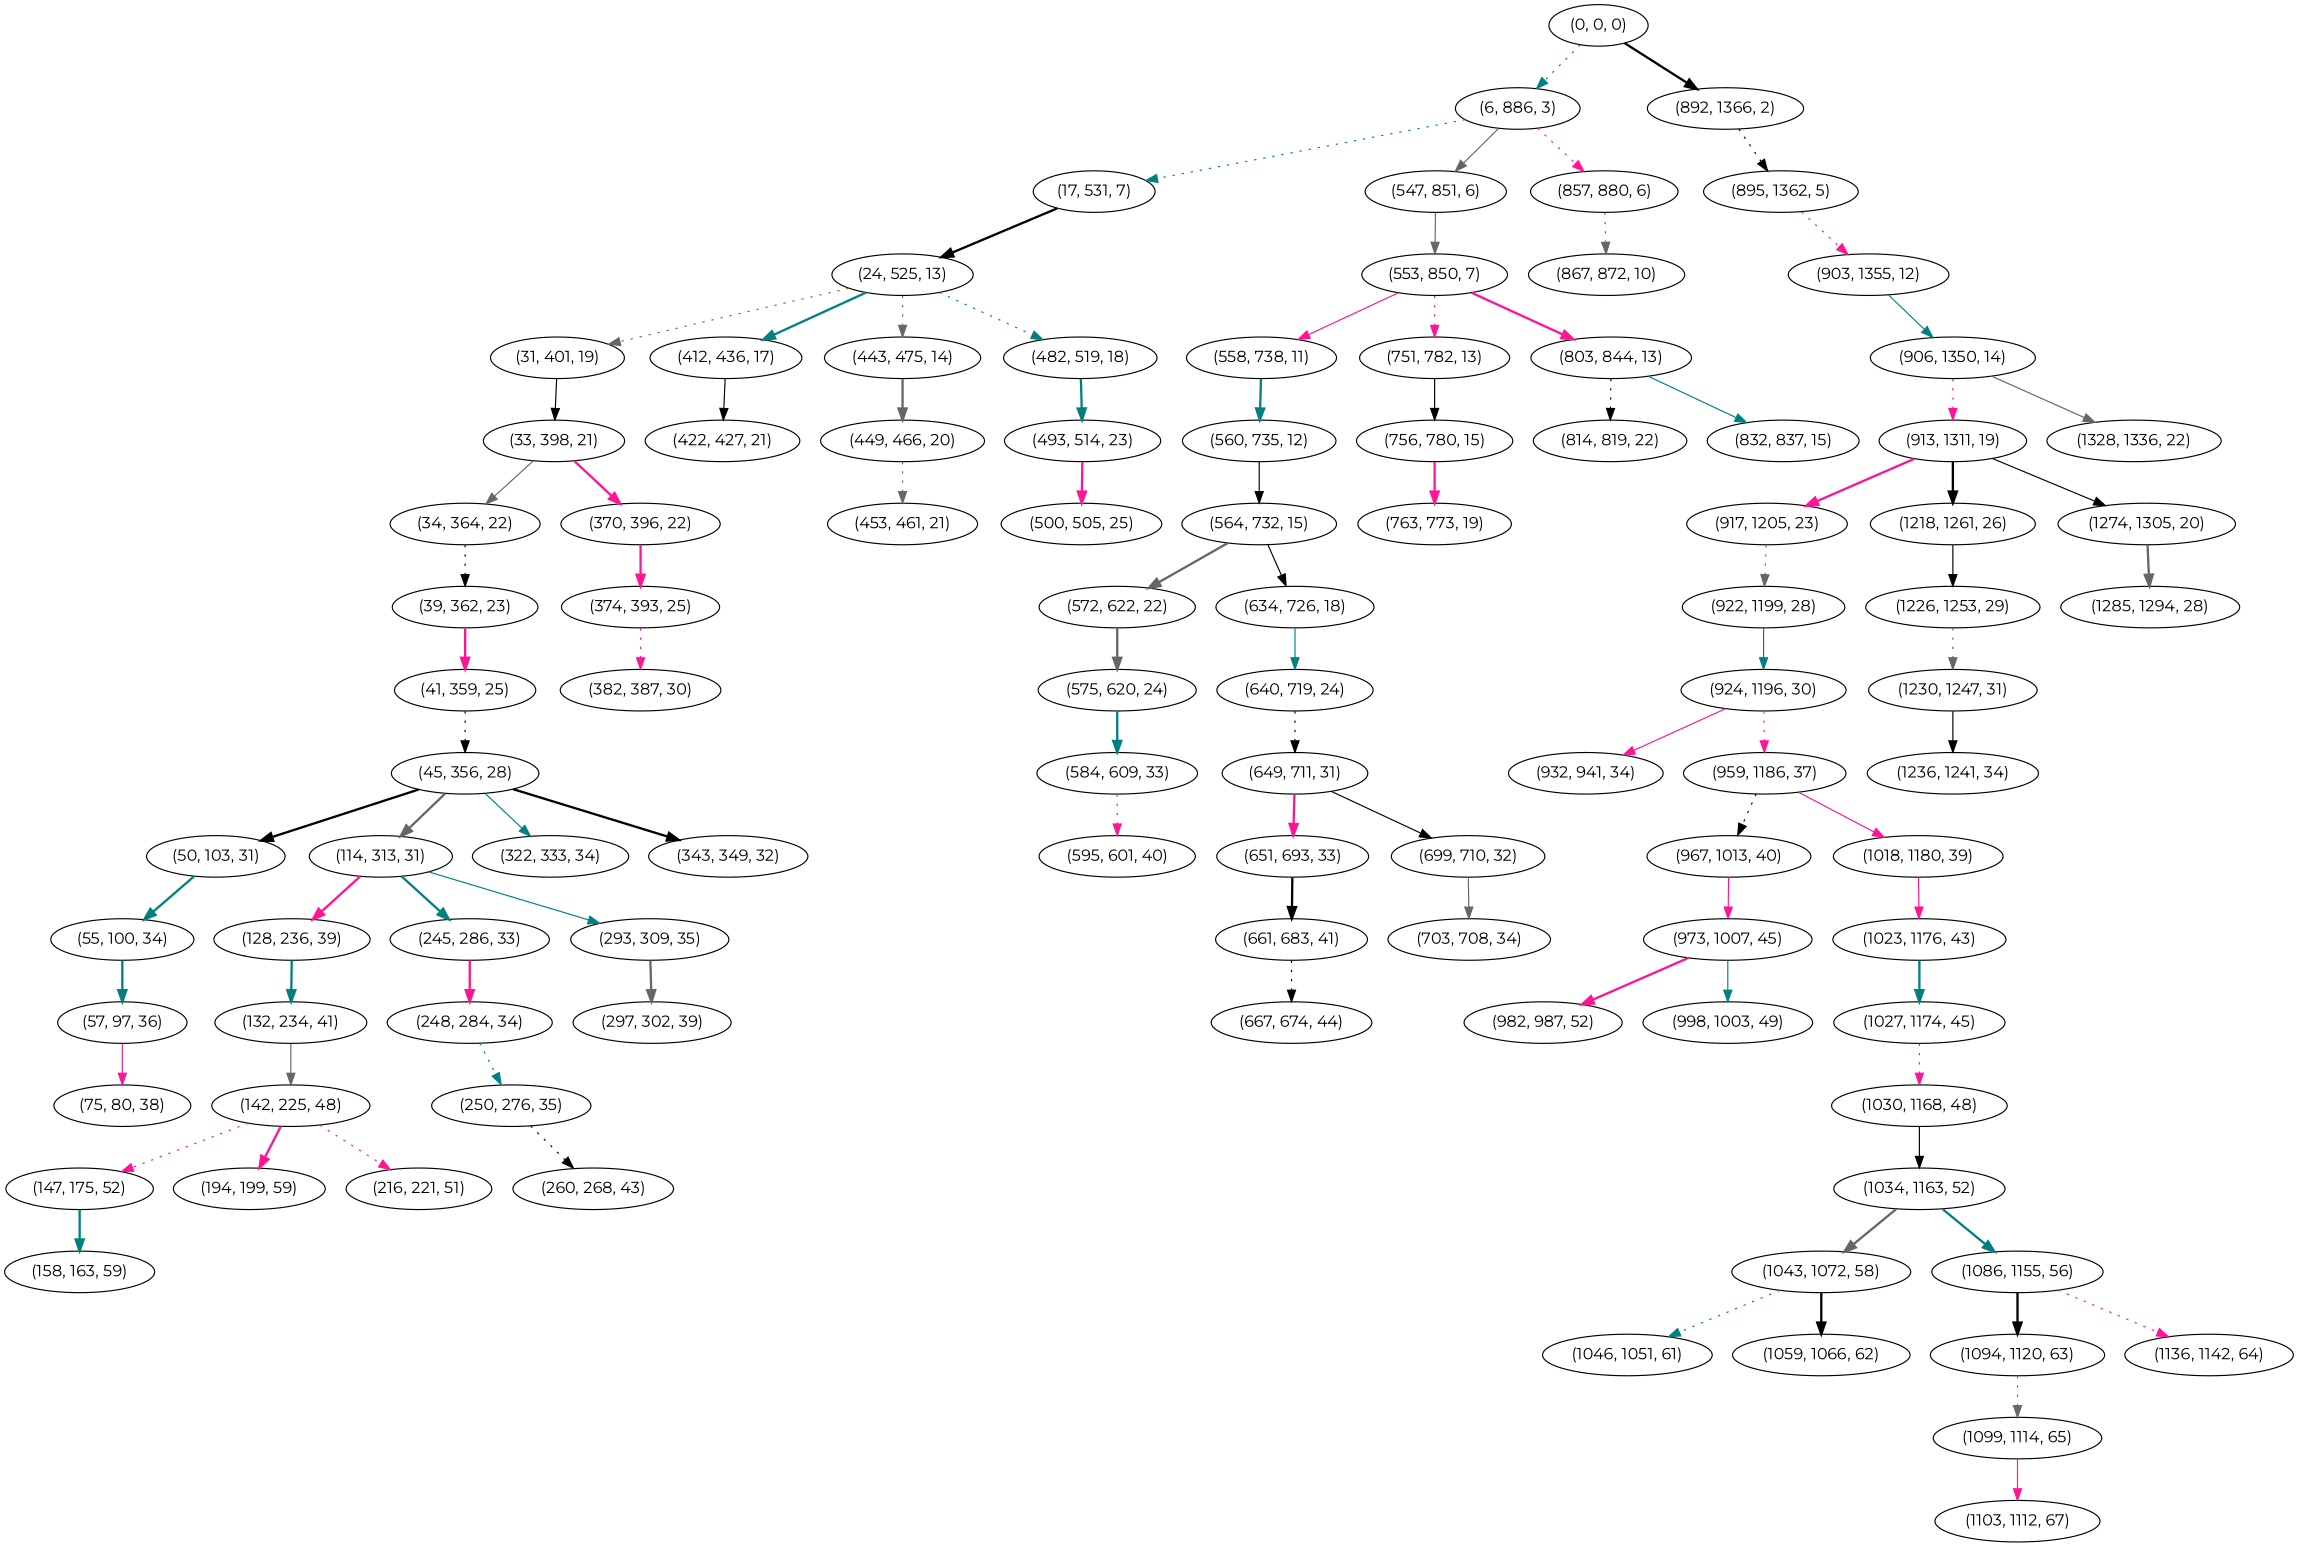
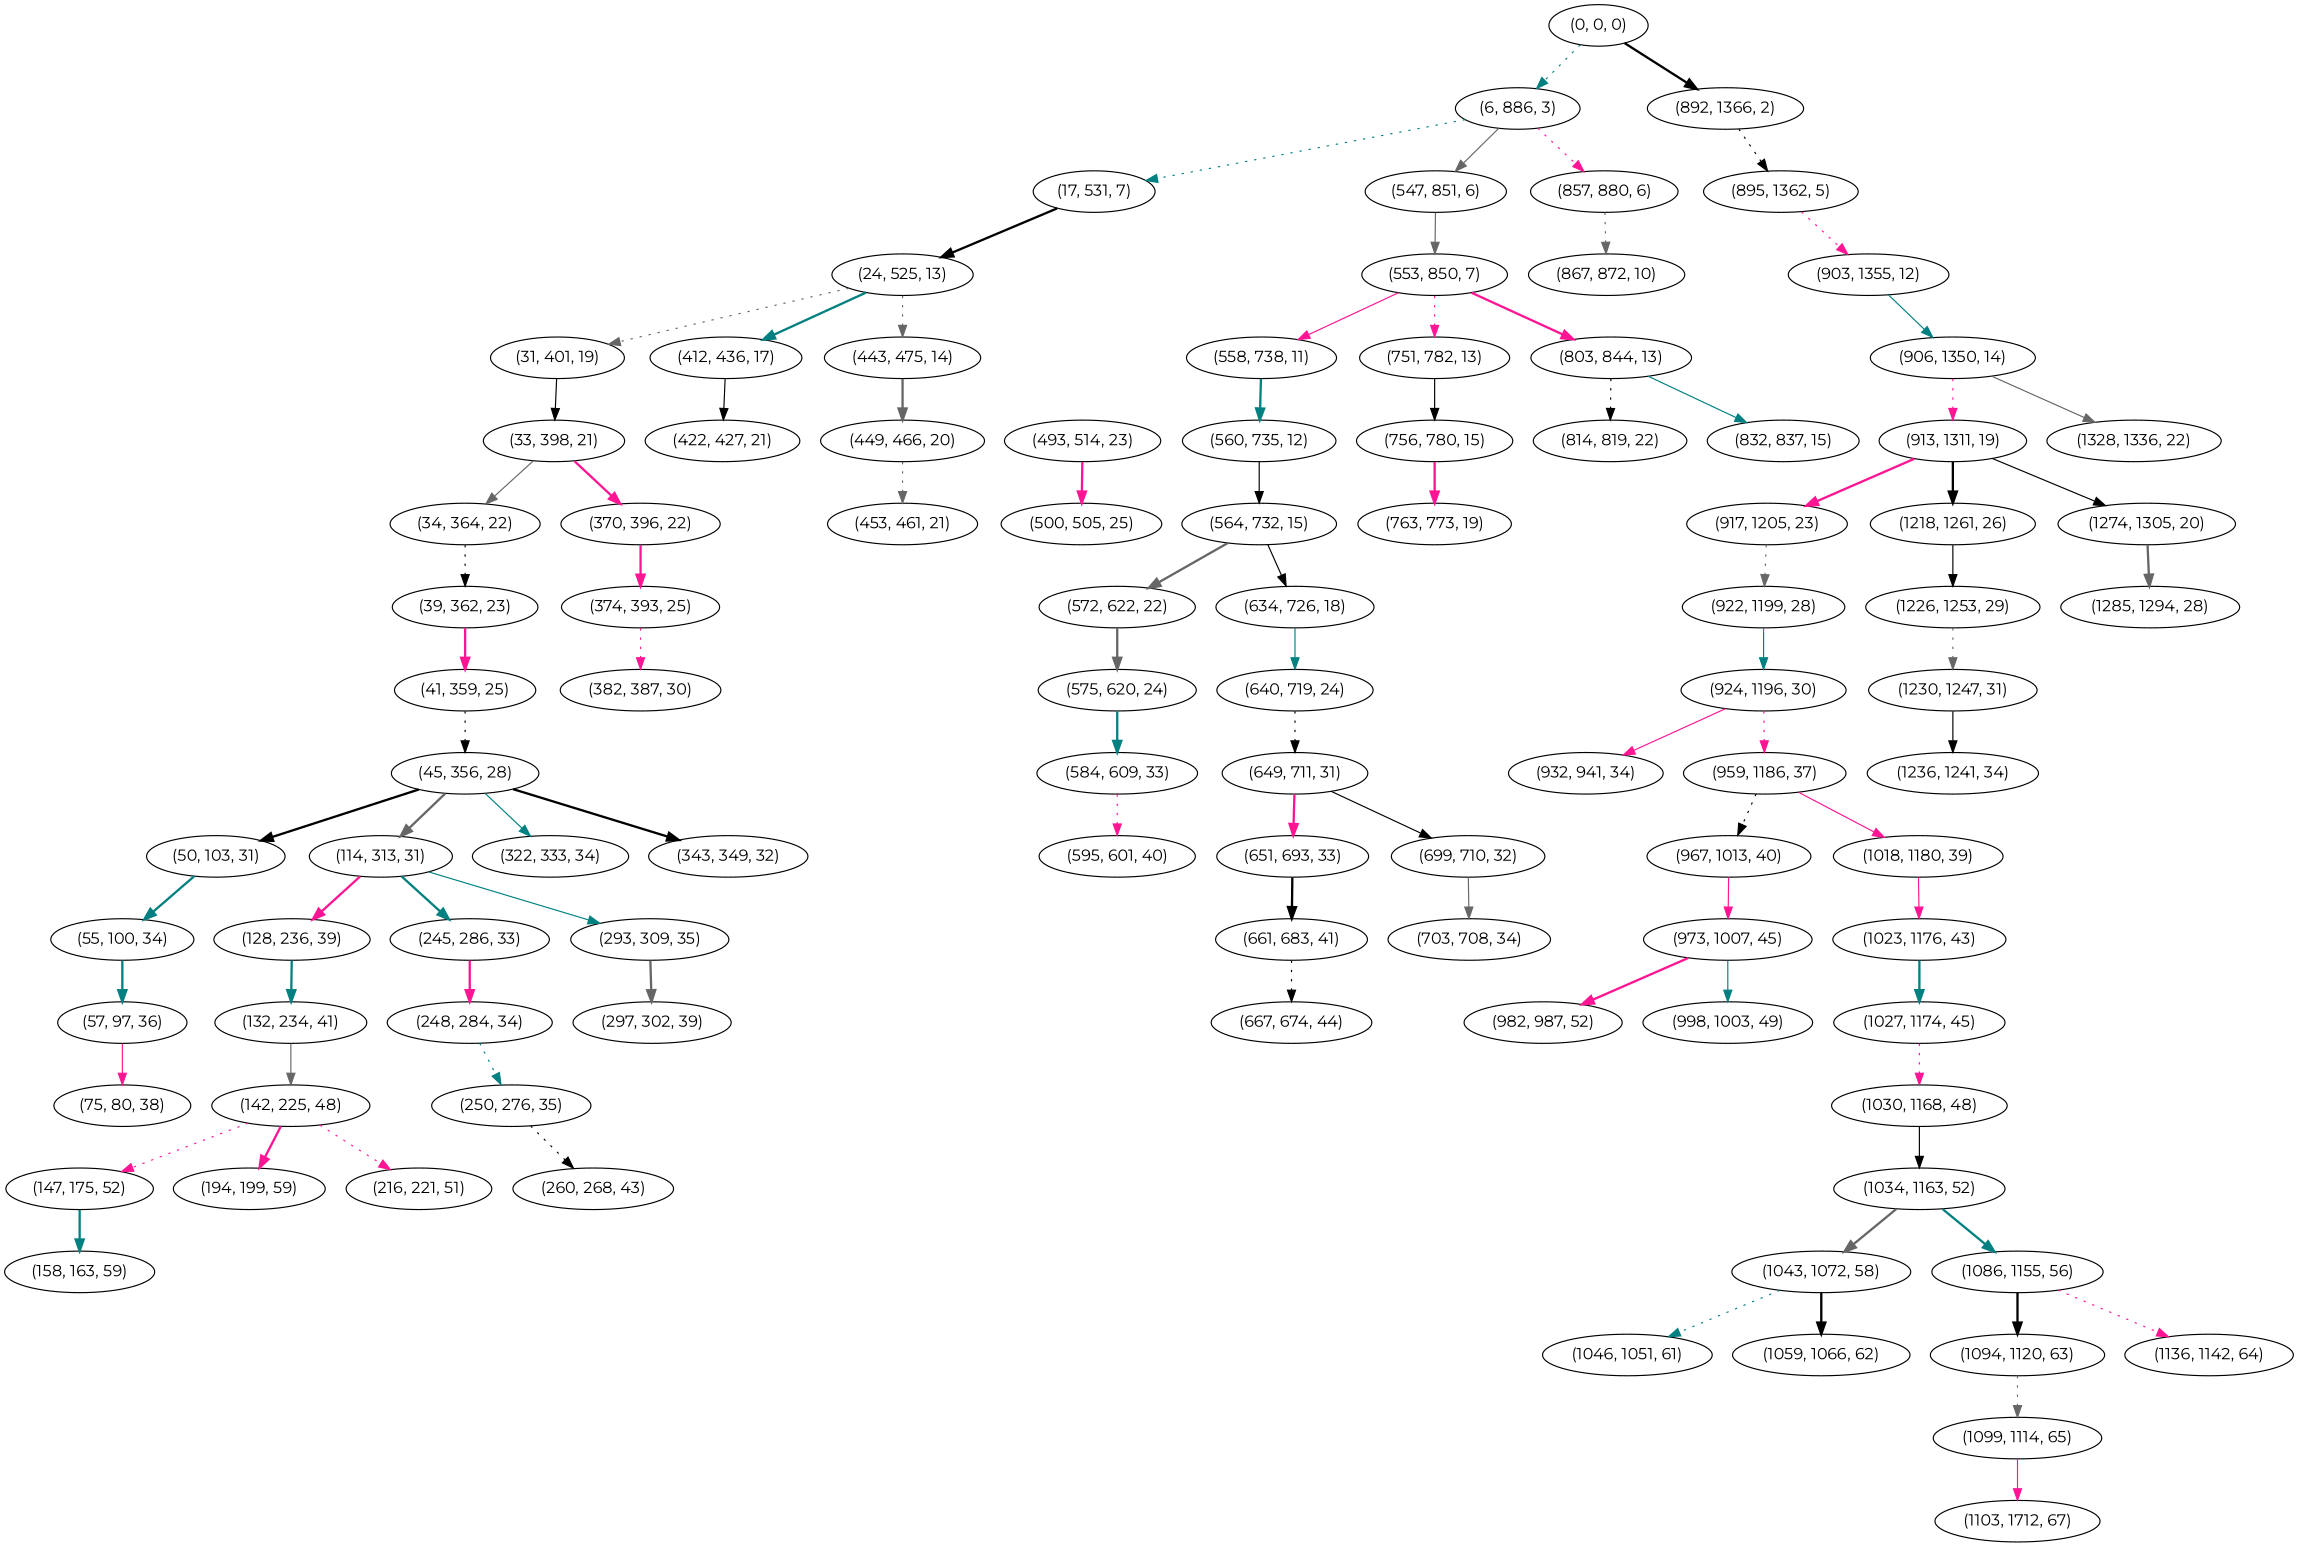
node "(482, 519, 18)": removed
node "(1103, 1112, 67)": label "(1103, 1112, 67)" -> "(1103, 1712, 67)"
